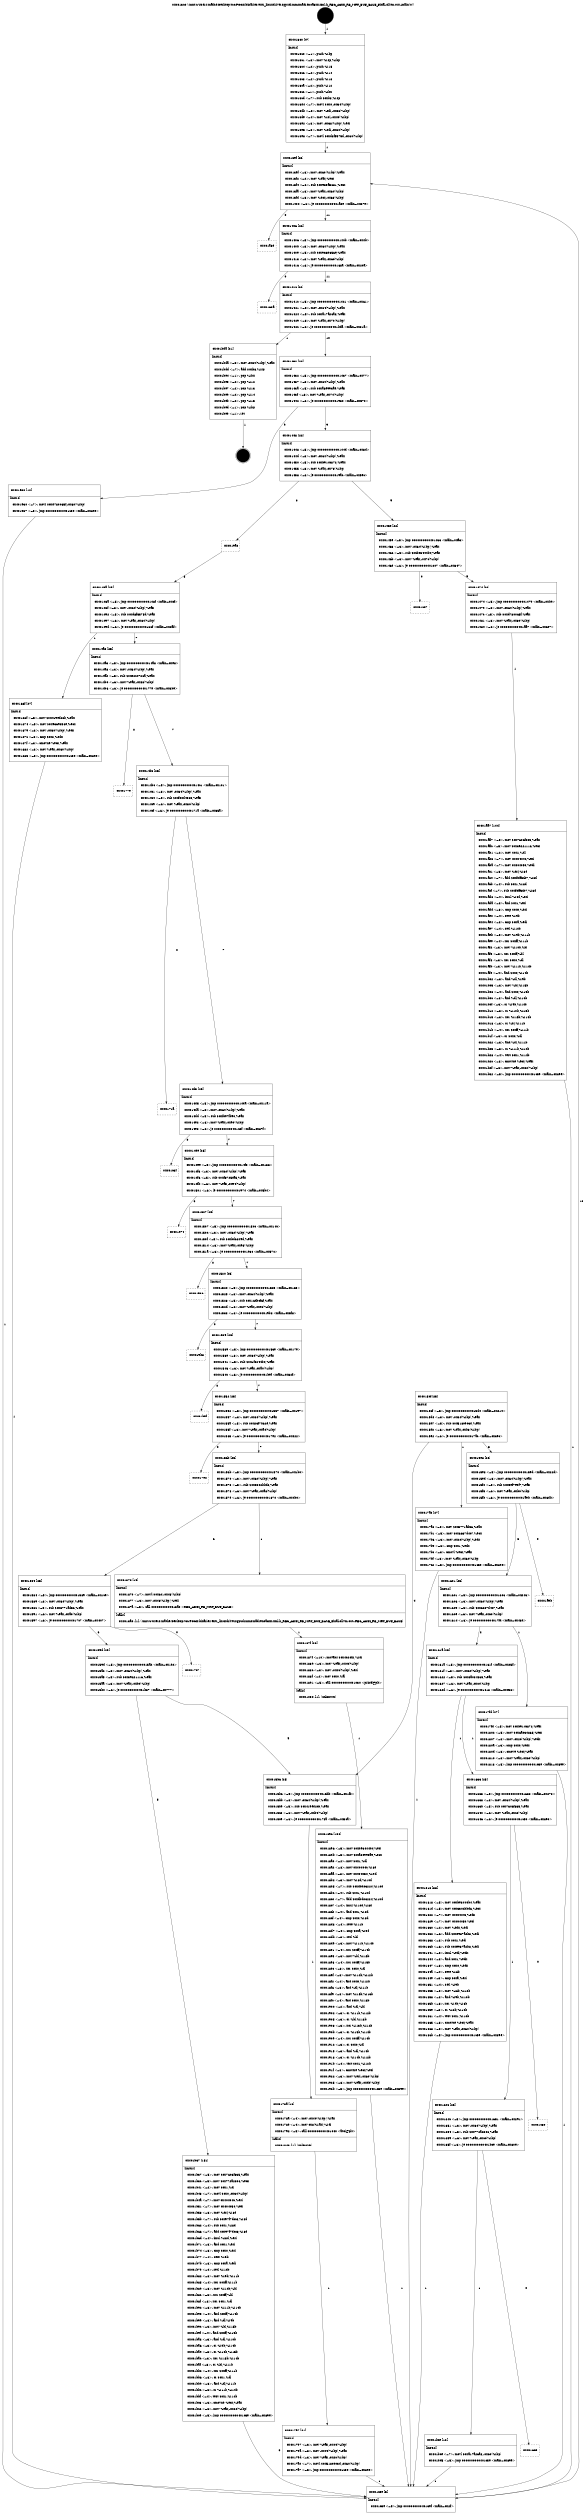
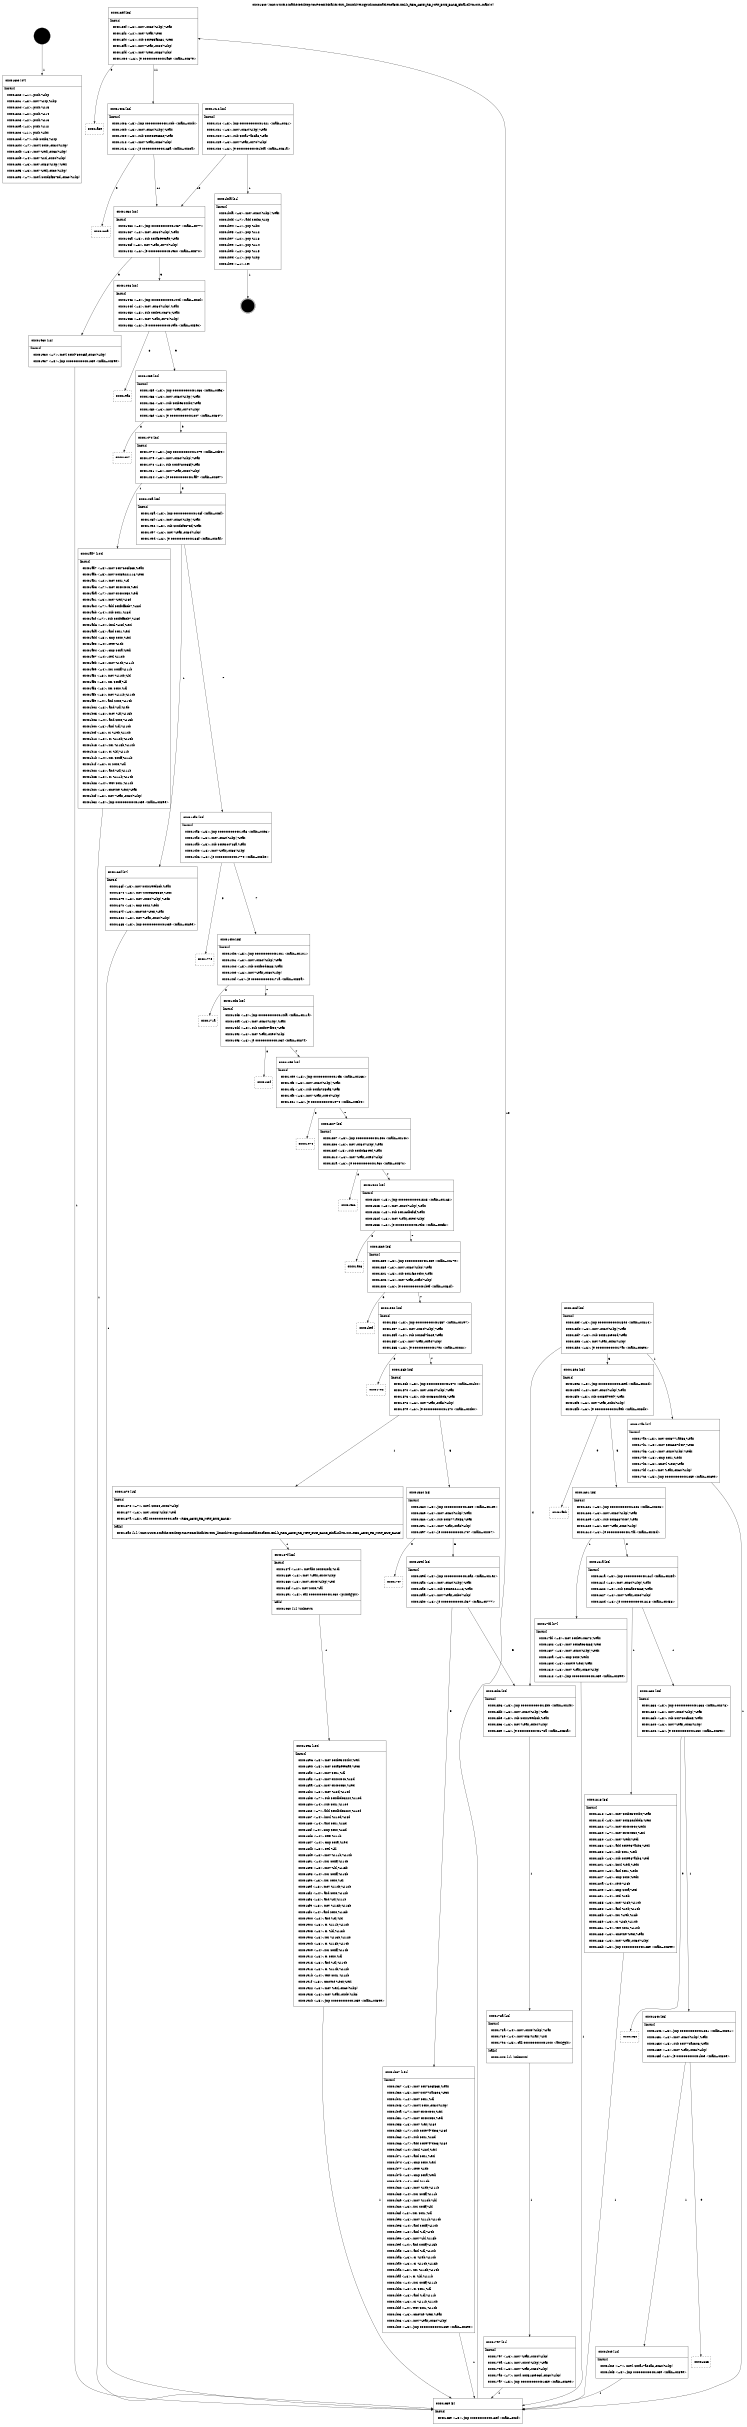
edge "0x4013c0 [47]" -> "0x4013ef [23]": removed, label "1"
edge "0x401406 [22]" -> "0x40141c [22]": now "0x401406 [22]" -> "0x401432 [22]"
edge "0x4019ac" -> "0x40148a [25]": now "0x401474 [22]" -> "0x40148a [25]"
edge "0x401b37 [151]" -> "0x401c5e [5]": label " 0" -> " 1"
